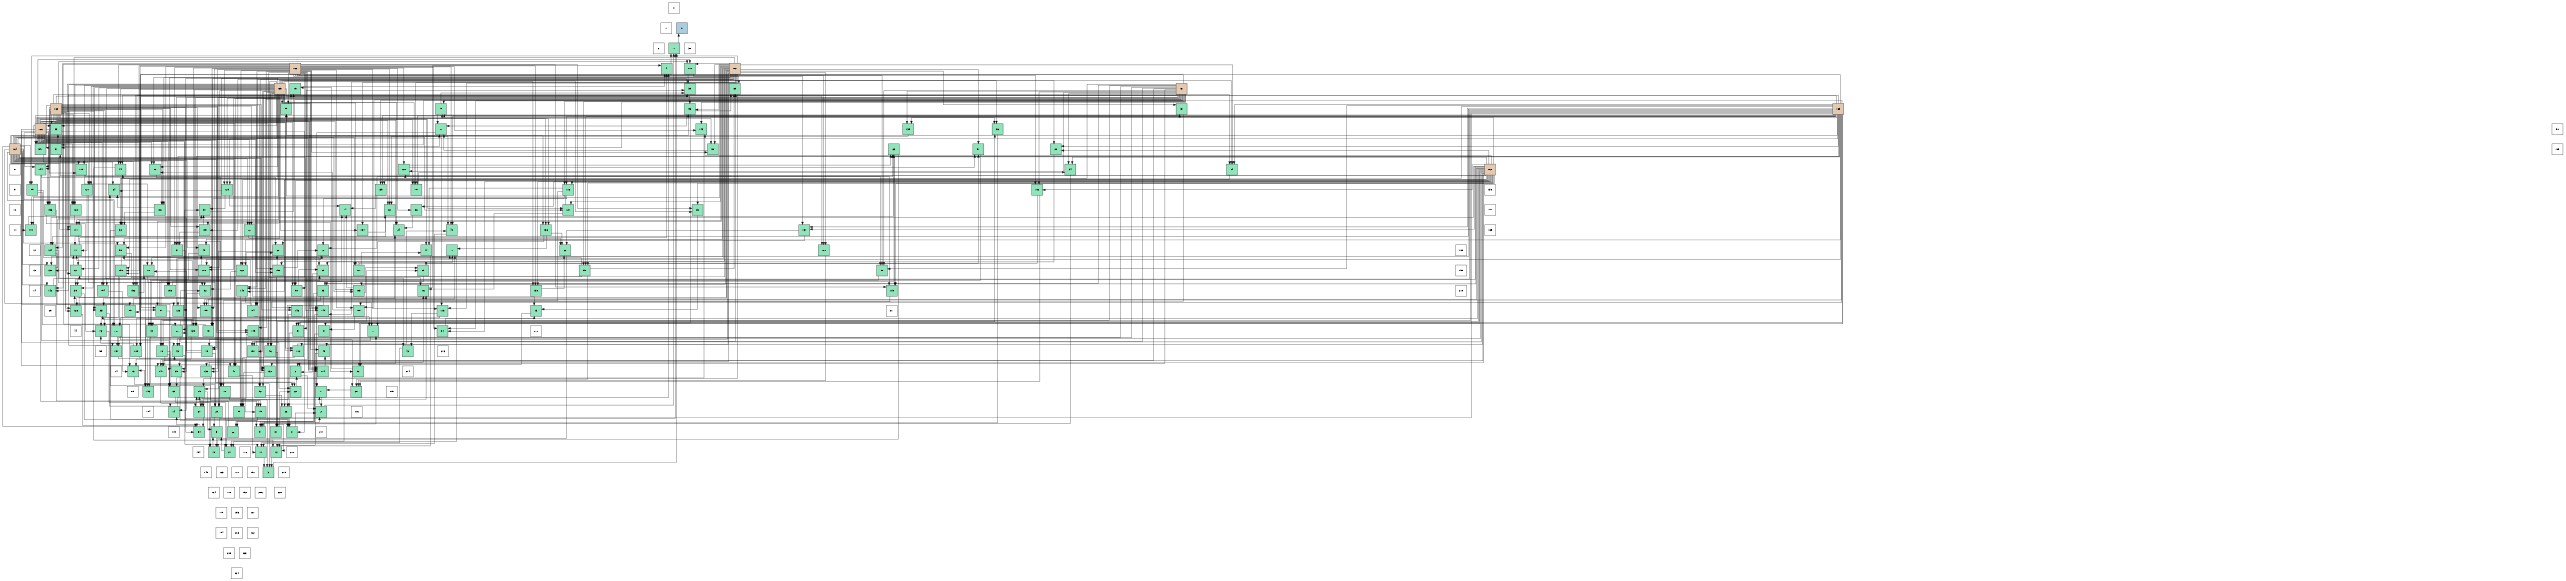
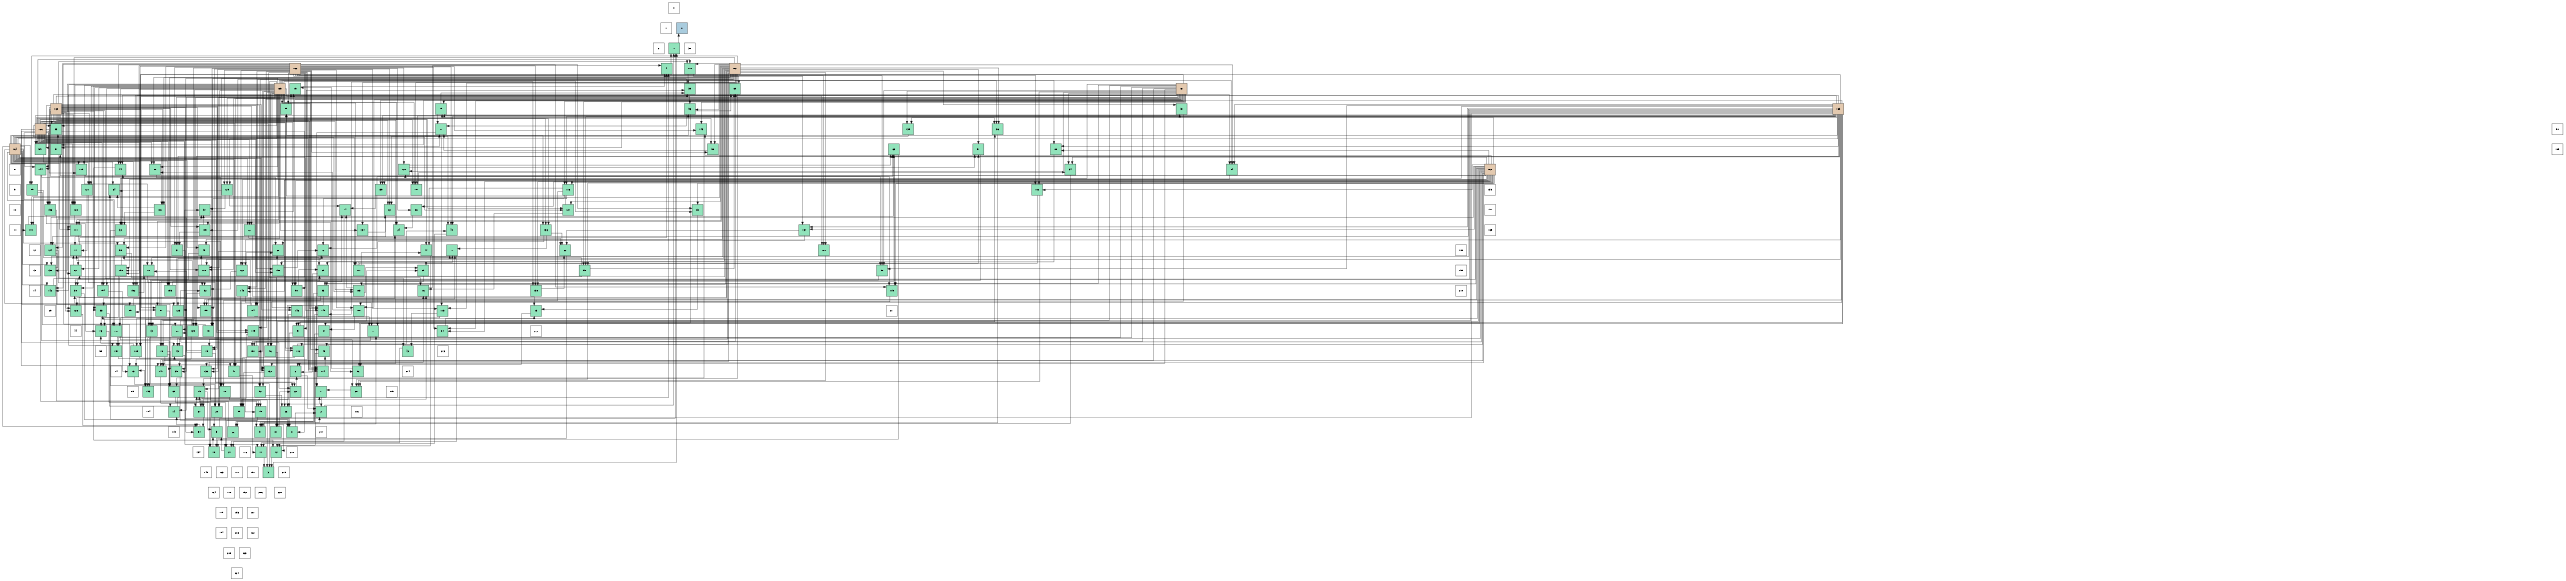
edge "167" -> "36": added
